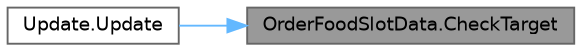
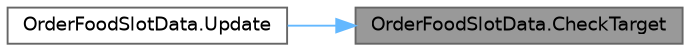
node "Update.Update": label "Update.Update" -> "OrderFoodSlotData.Update"
